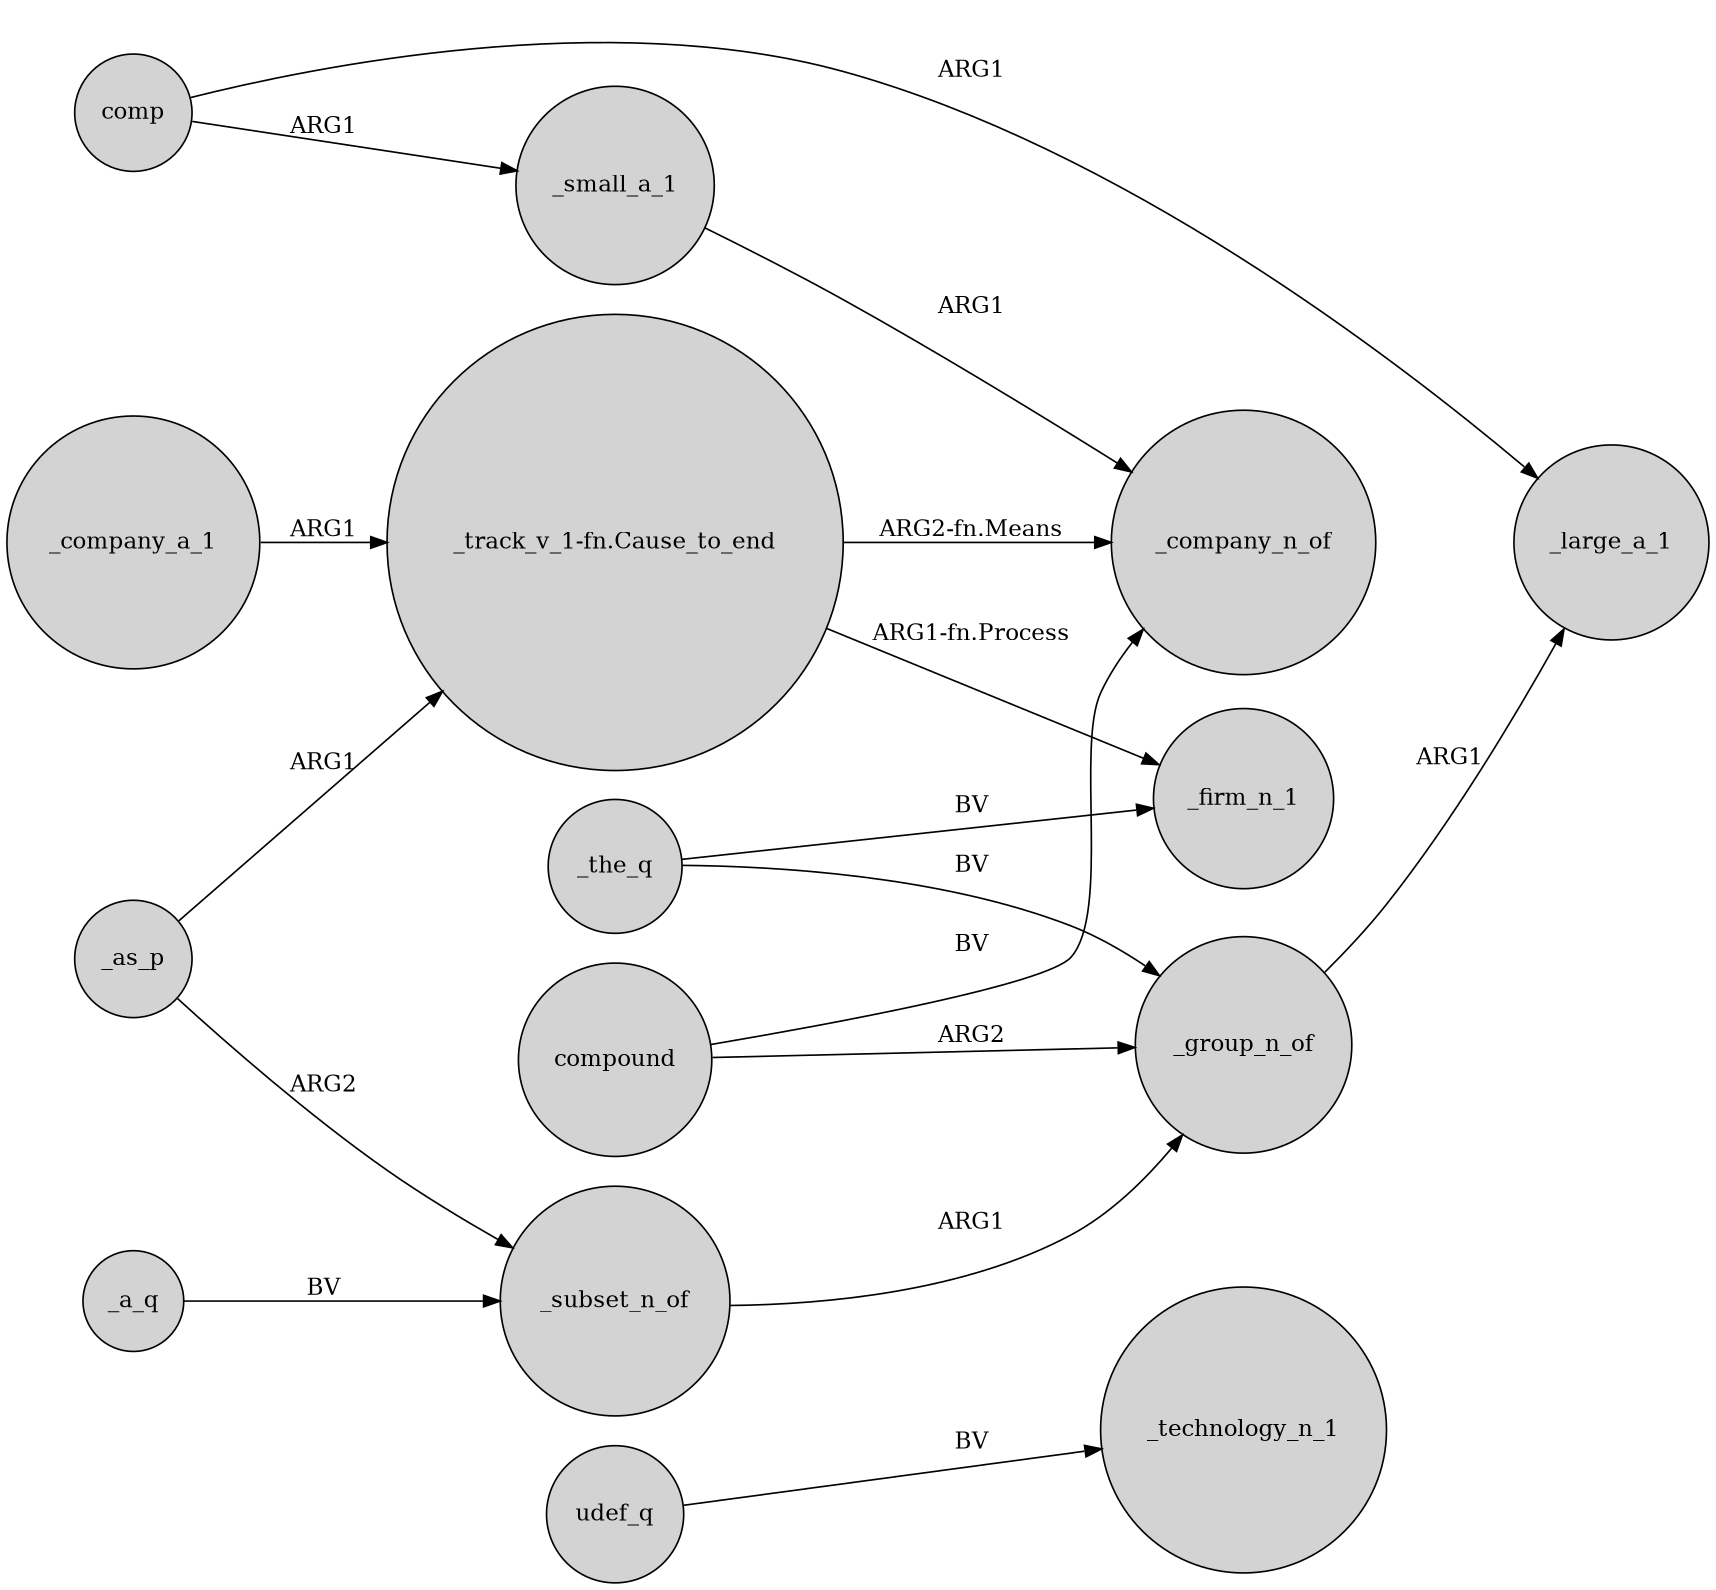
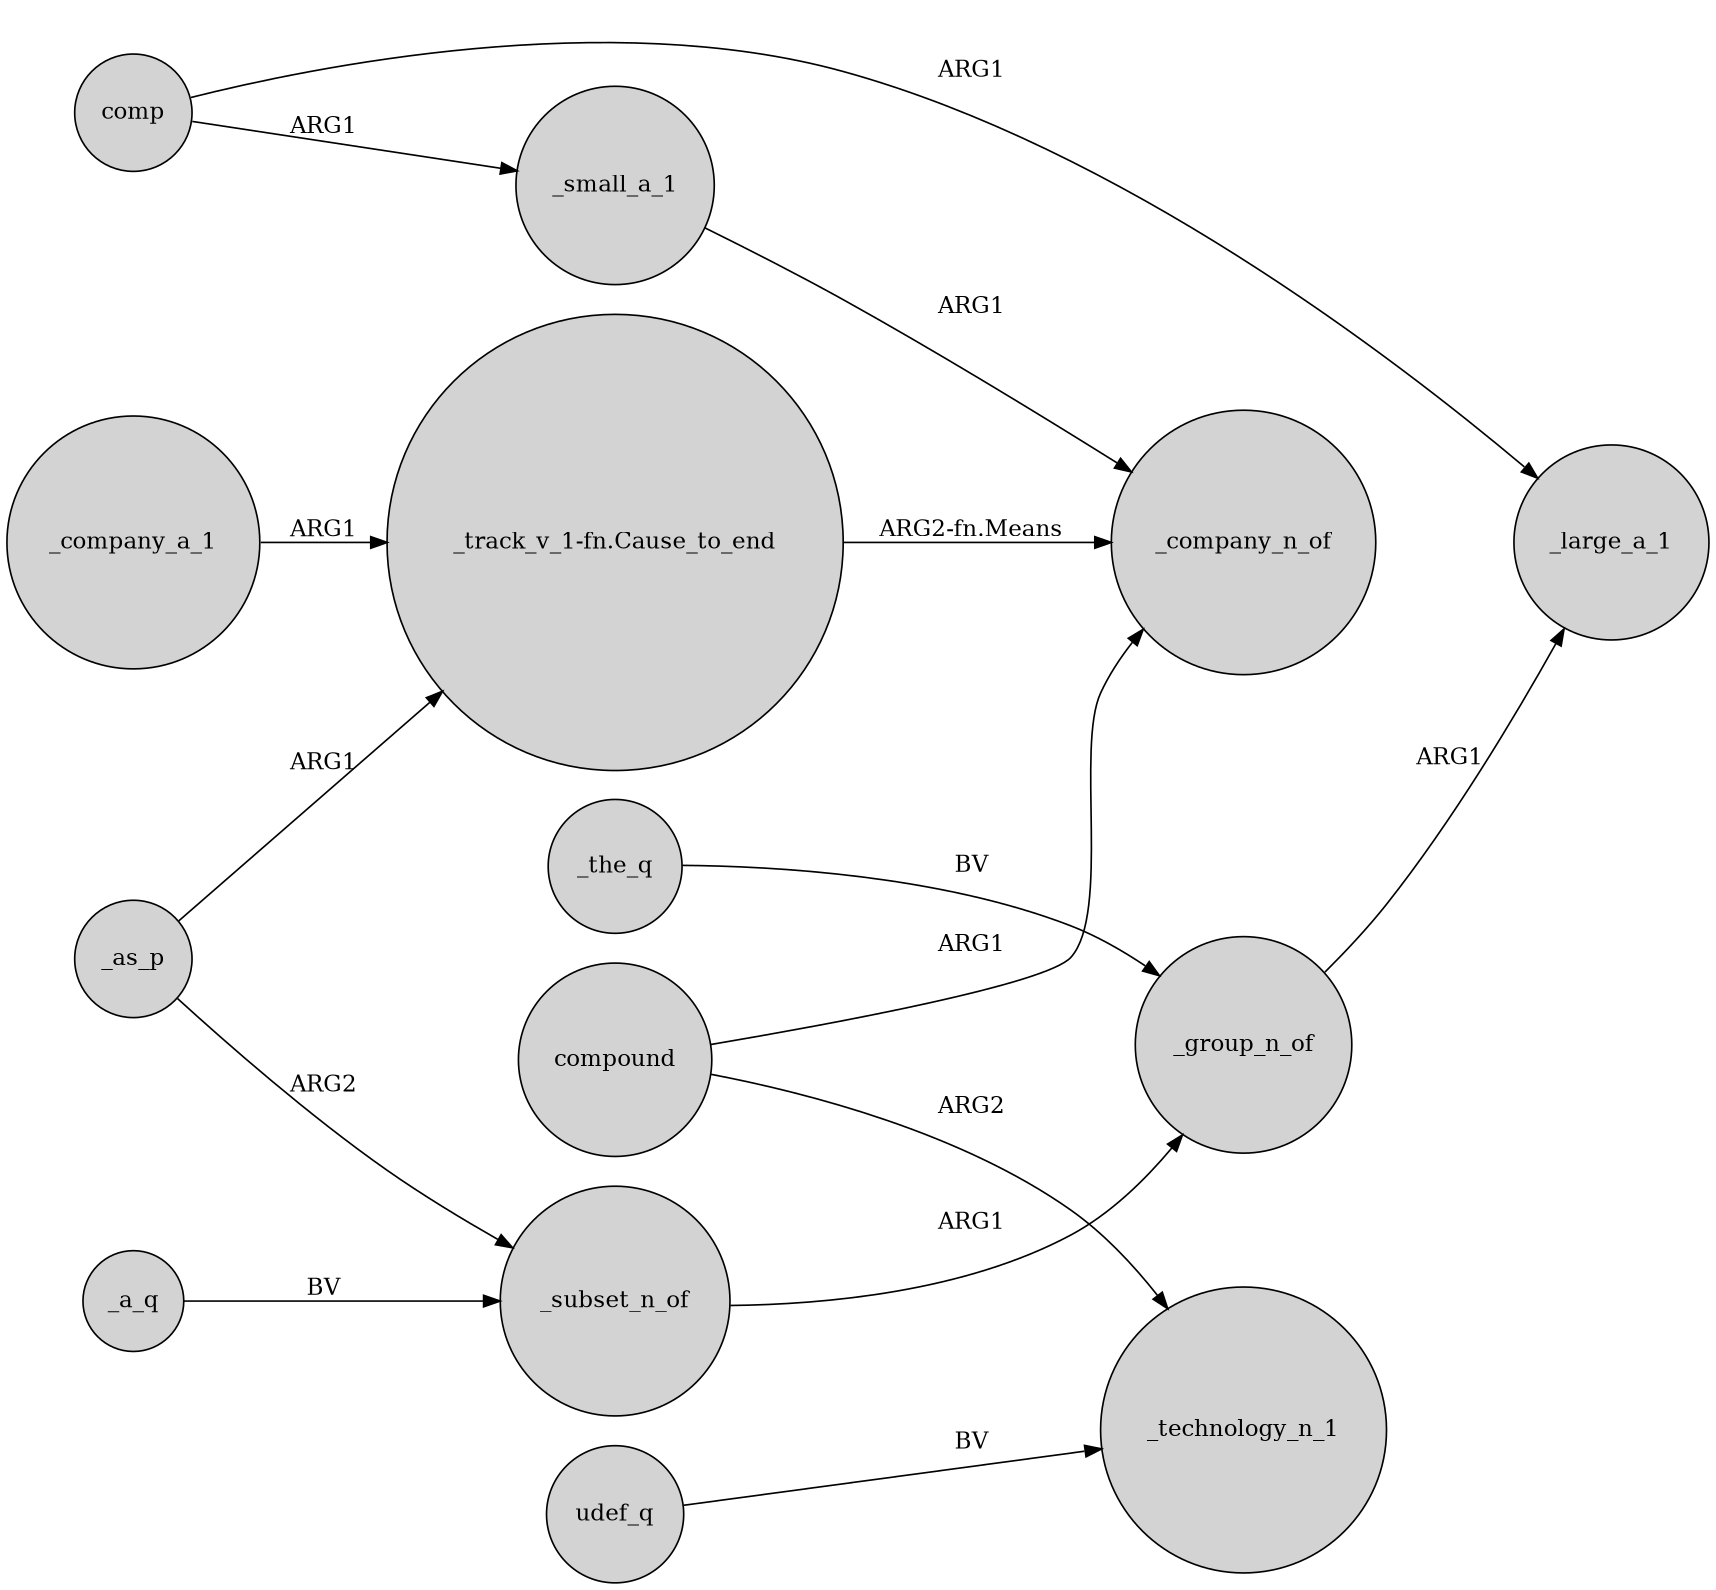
node "_firm_n_1": removed
edge "compound" -> "_company_n_of": label "BV" -> "ARG1"
edge "compound" -> "_group_n_of": now "compound" -> "_technology_n_1"
